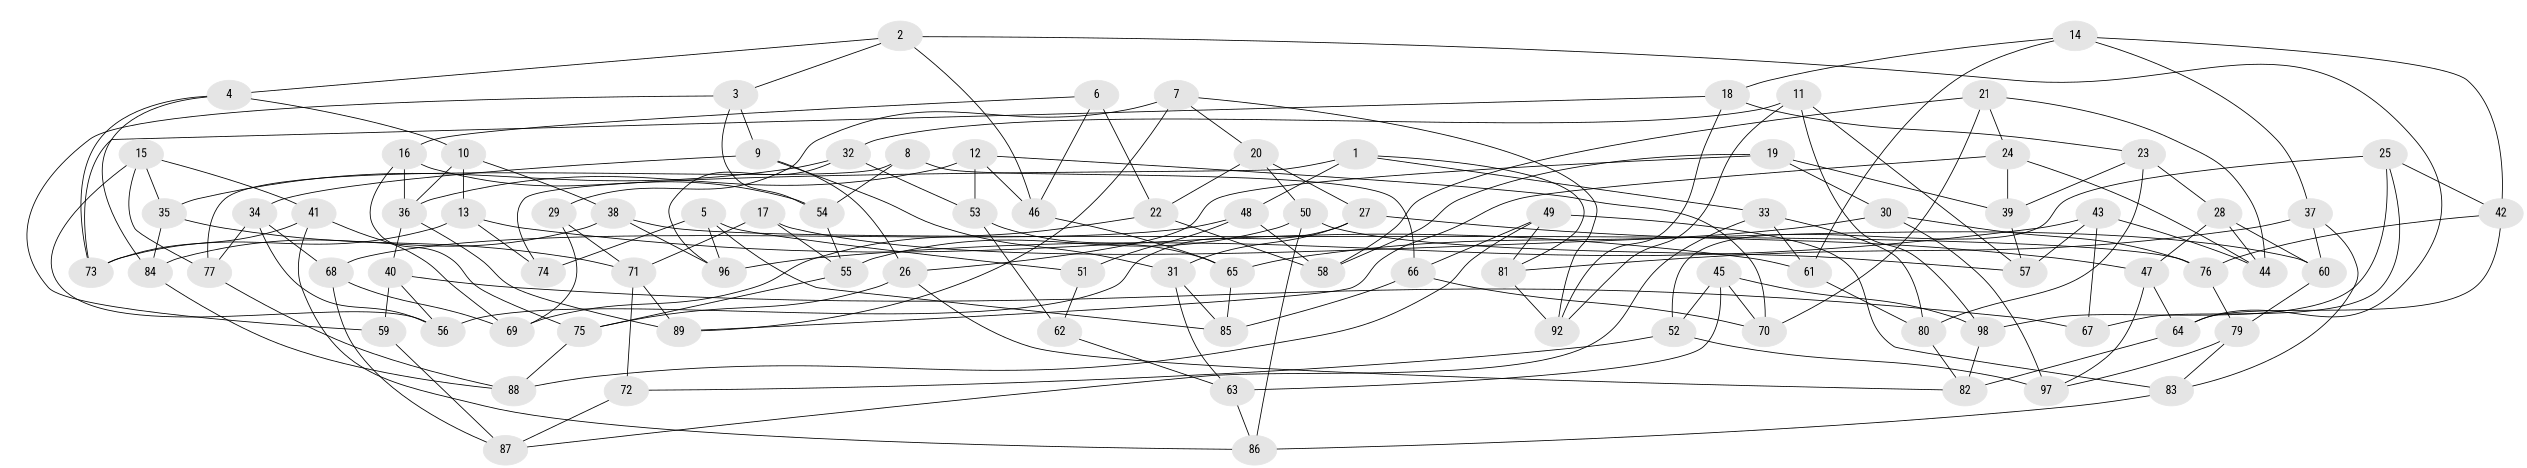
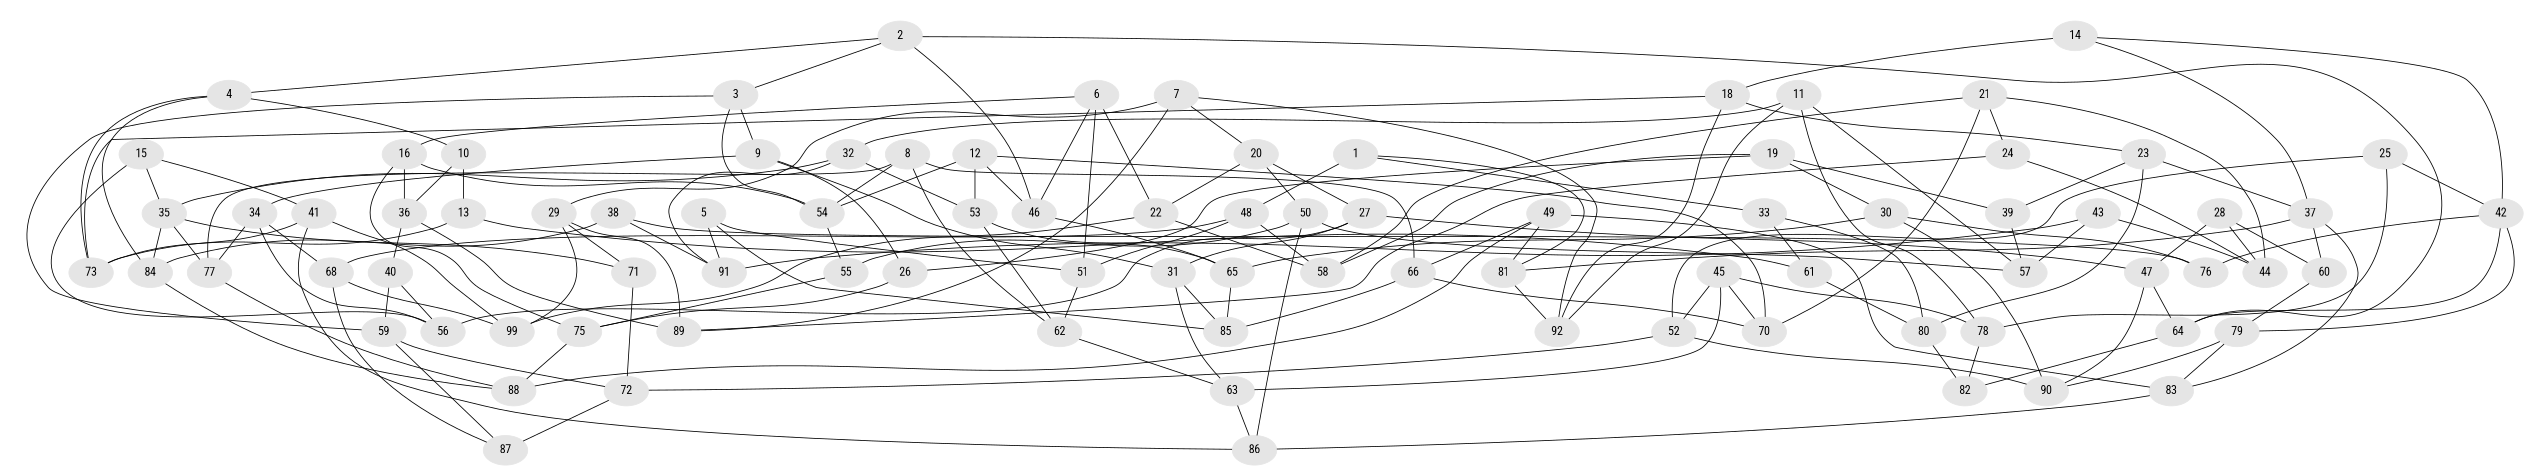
edge "14" -- "61": removed
edge "10" -- "38": removed
edge "6" -- "51": added
edge "24" -- "39": removed
edge "23" -- "28": now "23" -- "37"
edge "12" -- "36": now "12" -- "54"
node "17": removed
edge "15" -- "77": now "35" -- "77"
node "74": removed
node "96": label "96" -> "91"
edge "8" -- "62": added
edge "71" -- "89": now "29" -- "89"
edge "76" -- "79": now "42" -- "79"
node "69": label "69" -> "99"
node "98": label "98" -> "78"
node "67": removed
edge "59" -- "72": added
edge "26" -- "82": removed
edge "33" -- "87": removed
node "97": label "97" -> "90"
